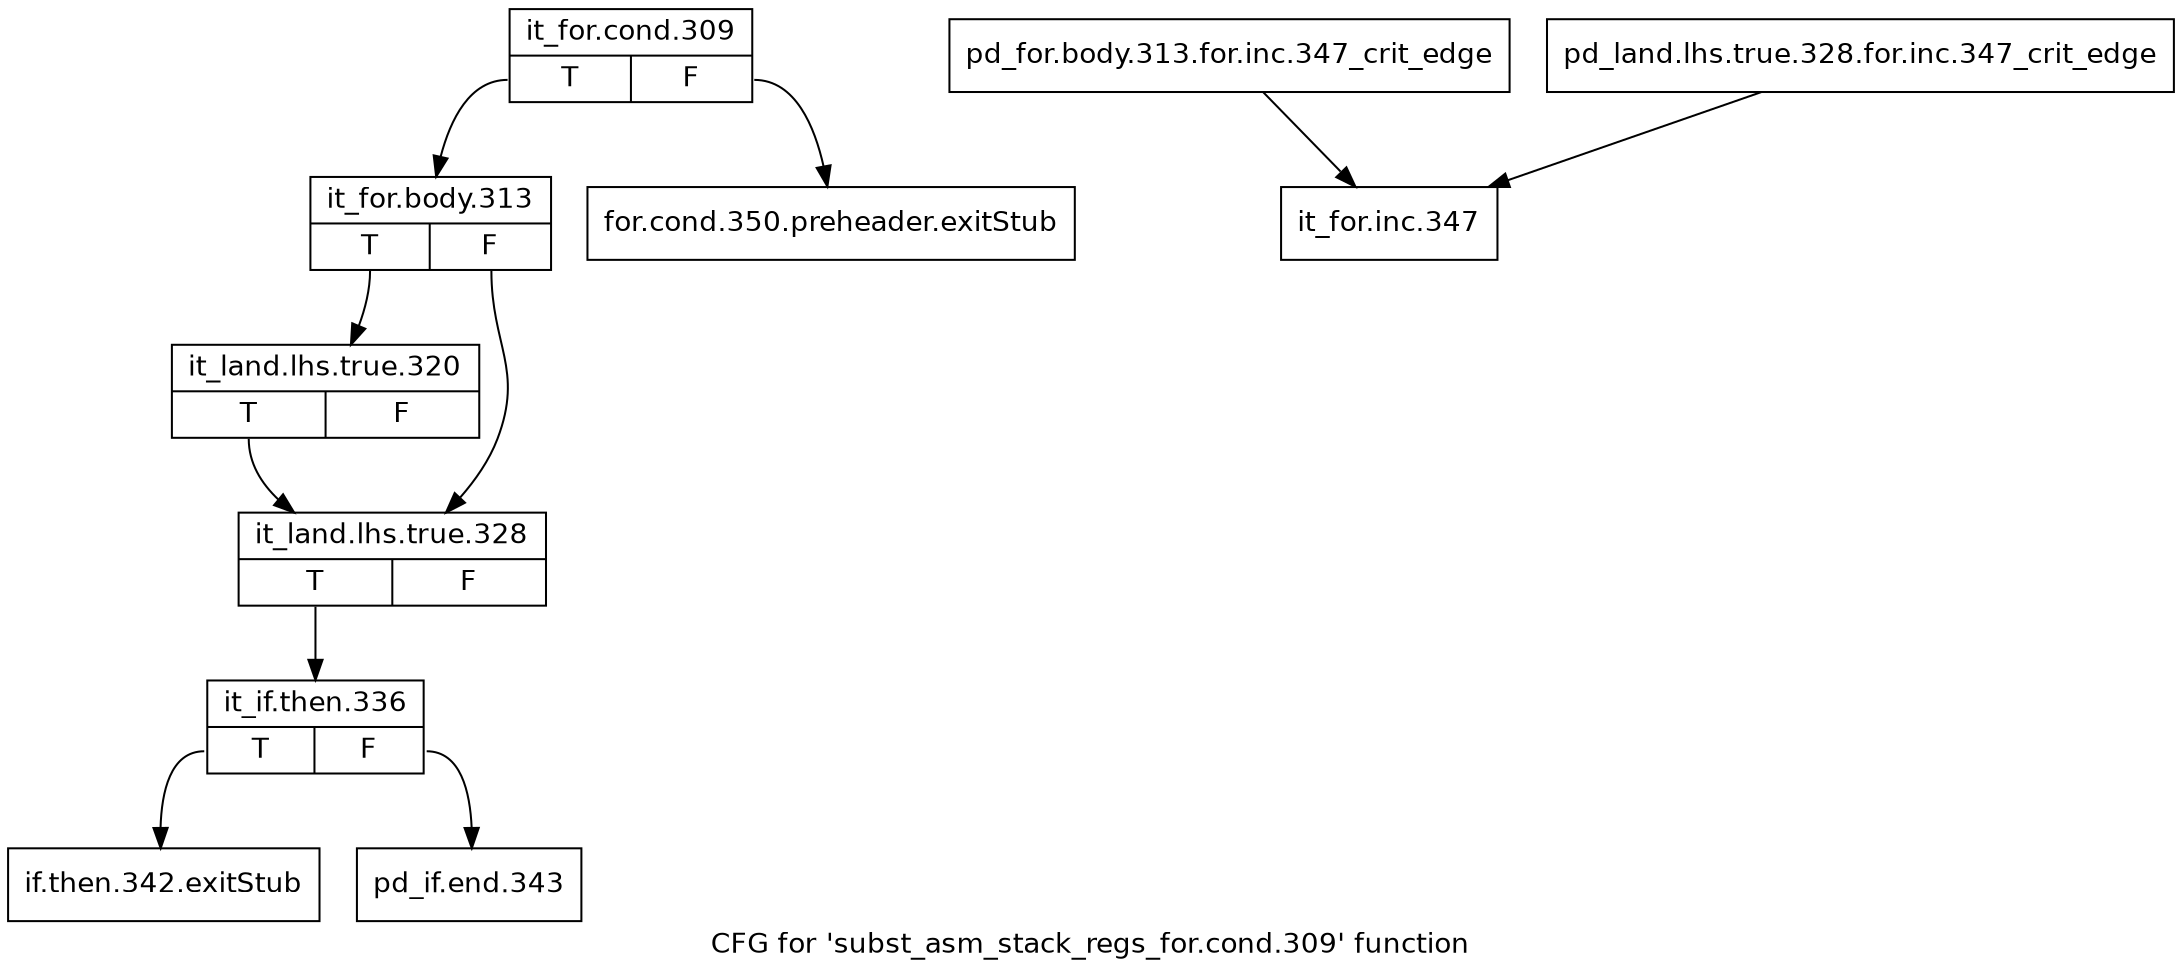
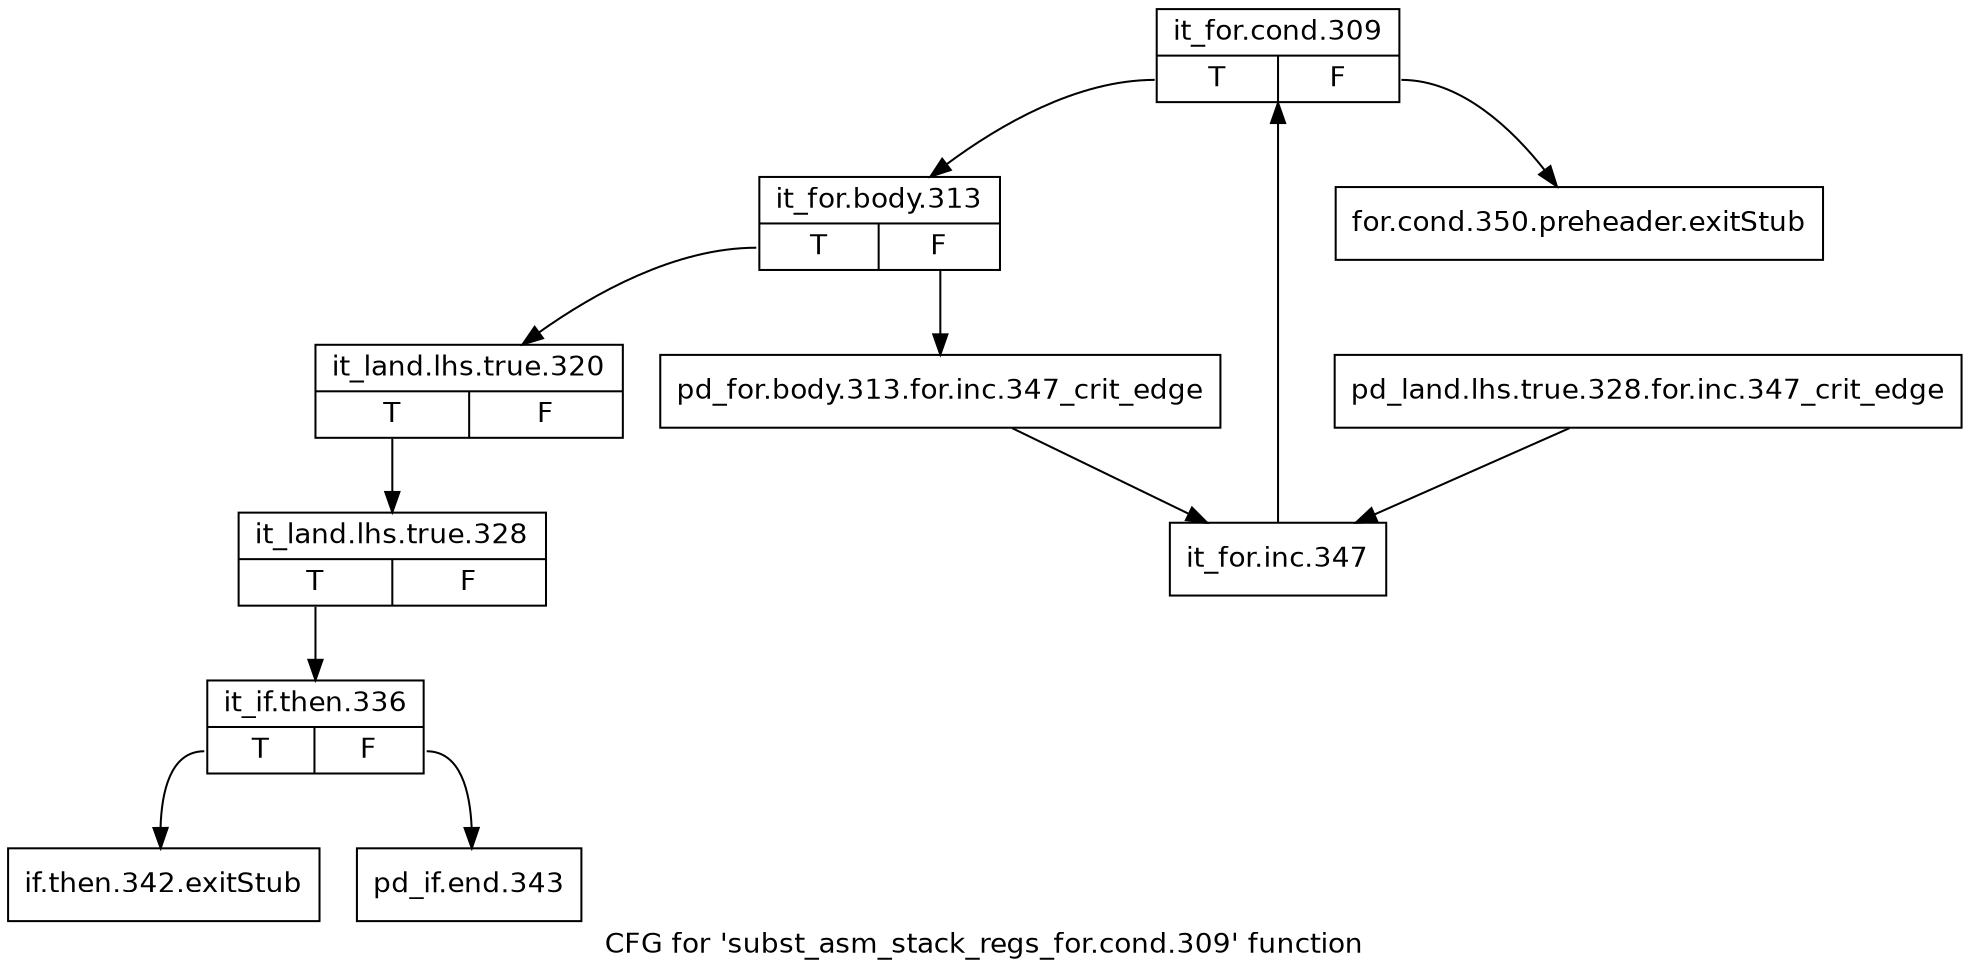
edge "it_for.inc.347" -> "it_for.cond.309": added
edge "it_for.body.313" -> "it_land.lhs.true.328": now "it_for.body.313" -> "pd_for.body.313.for.inc.347_crit_edge"
